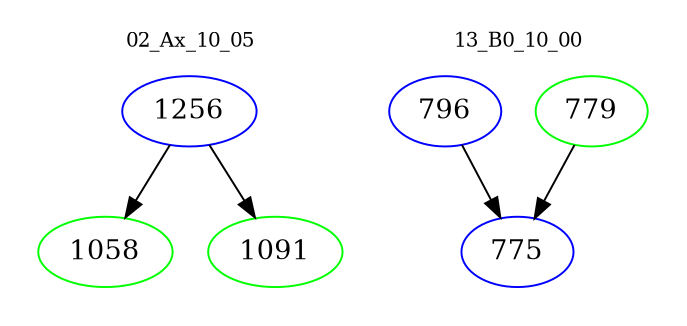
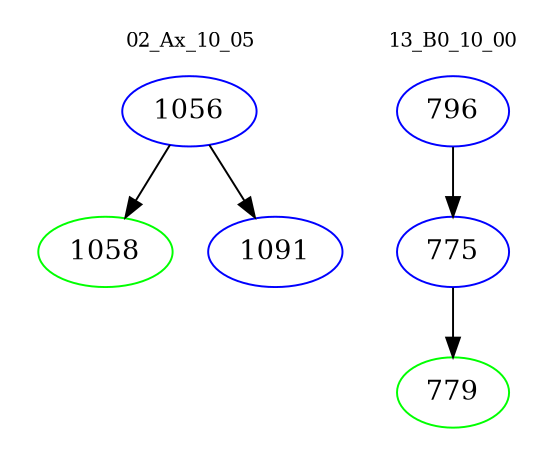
node "1256": label "1256" -> "1056"
edge "779" -> "775": reversed
node "1091": color green -> blue
